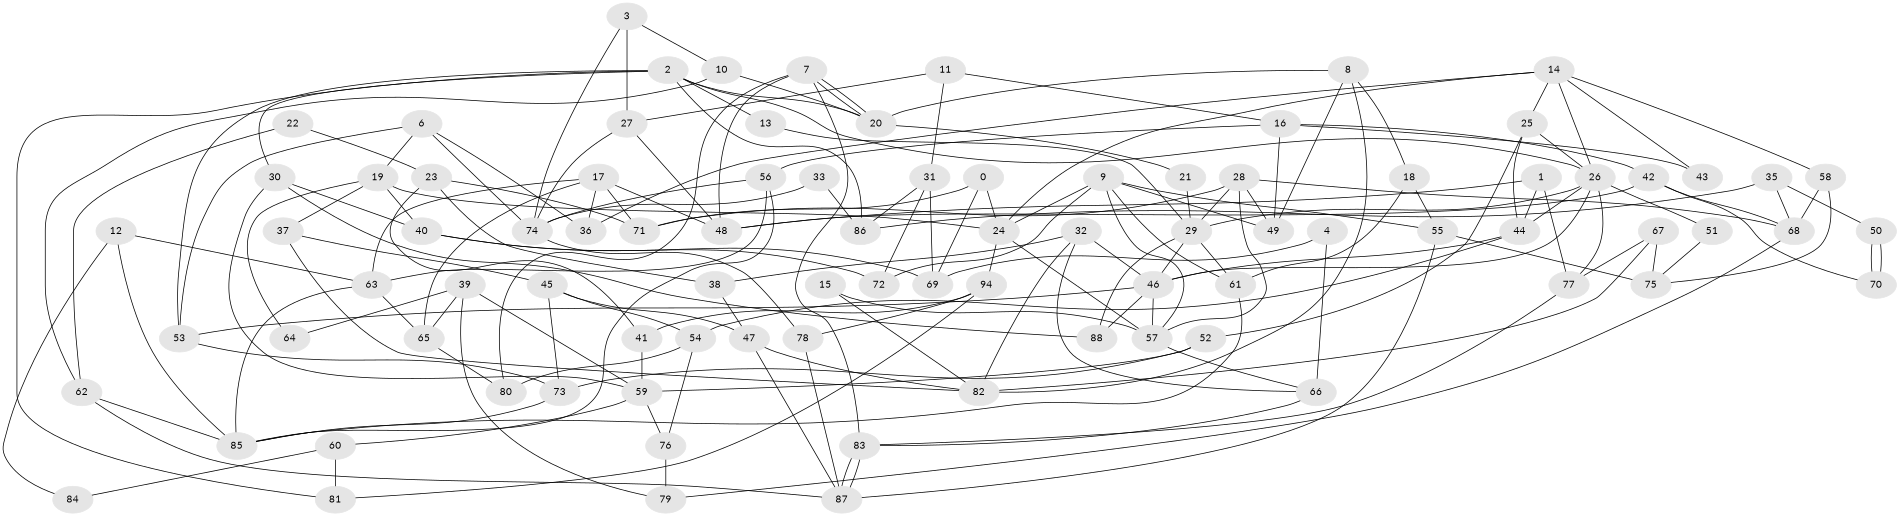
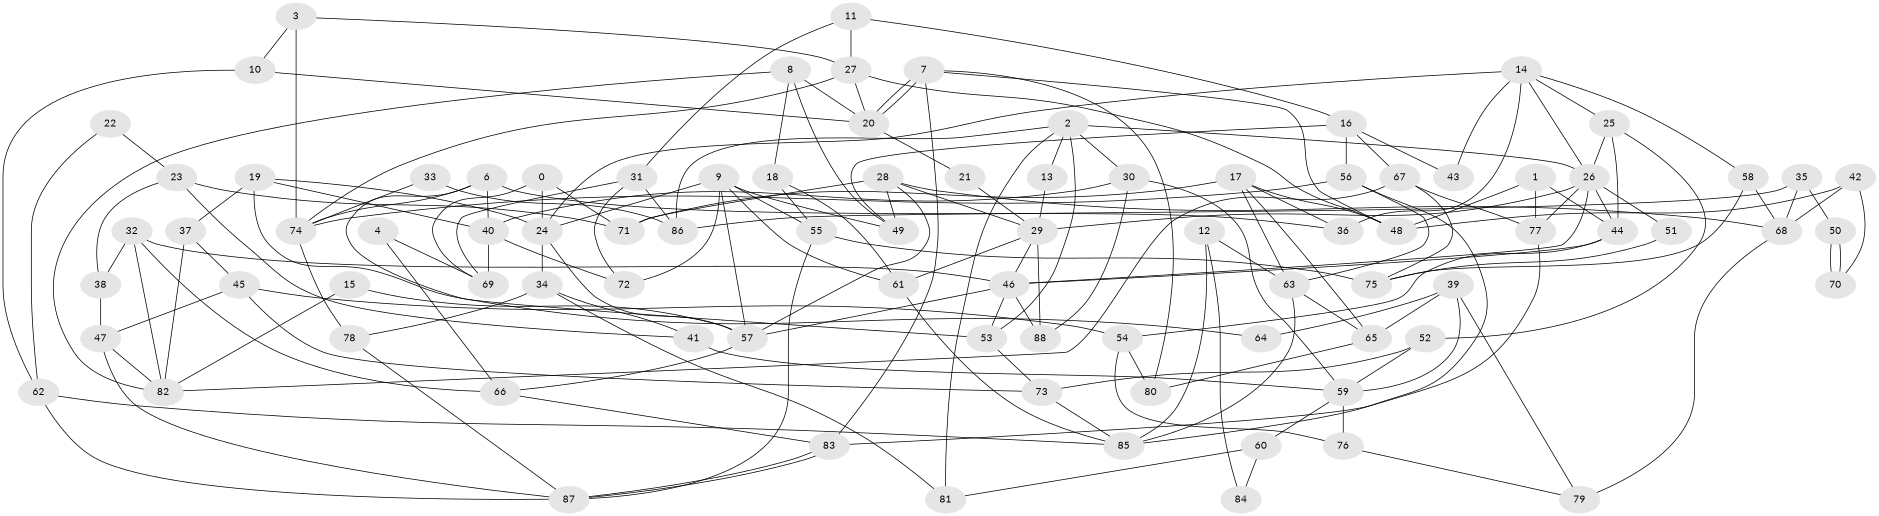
edge "2" -- "20": now "27" -- "20"
edge "16" -- "42": now "16" -- "67"
edge "6" -- "19": now "6" -- "40"
node "94": label "94" -> "34"
